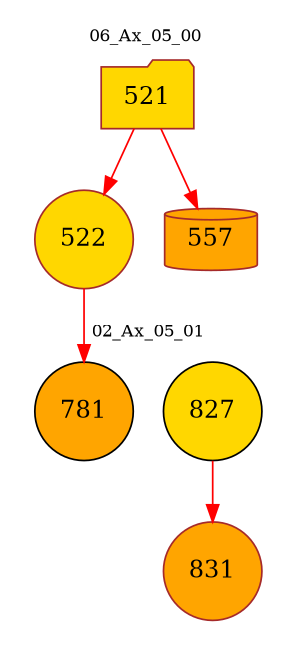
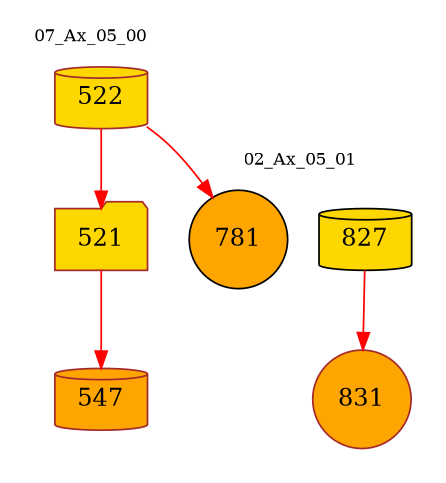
cluster "06_Ax_05_00": label "06_Ax_05_00" -> "07_Ax_05_00"
edge "521" -> "522": reversed
node "522": shape circle -> cylinder
node "557": label "557" -> "547"
node "827": shape circle -> cylinder
